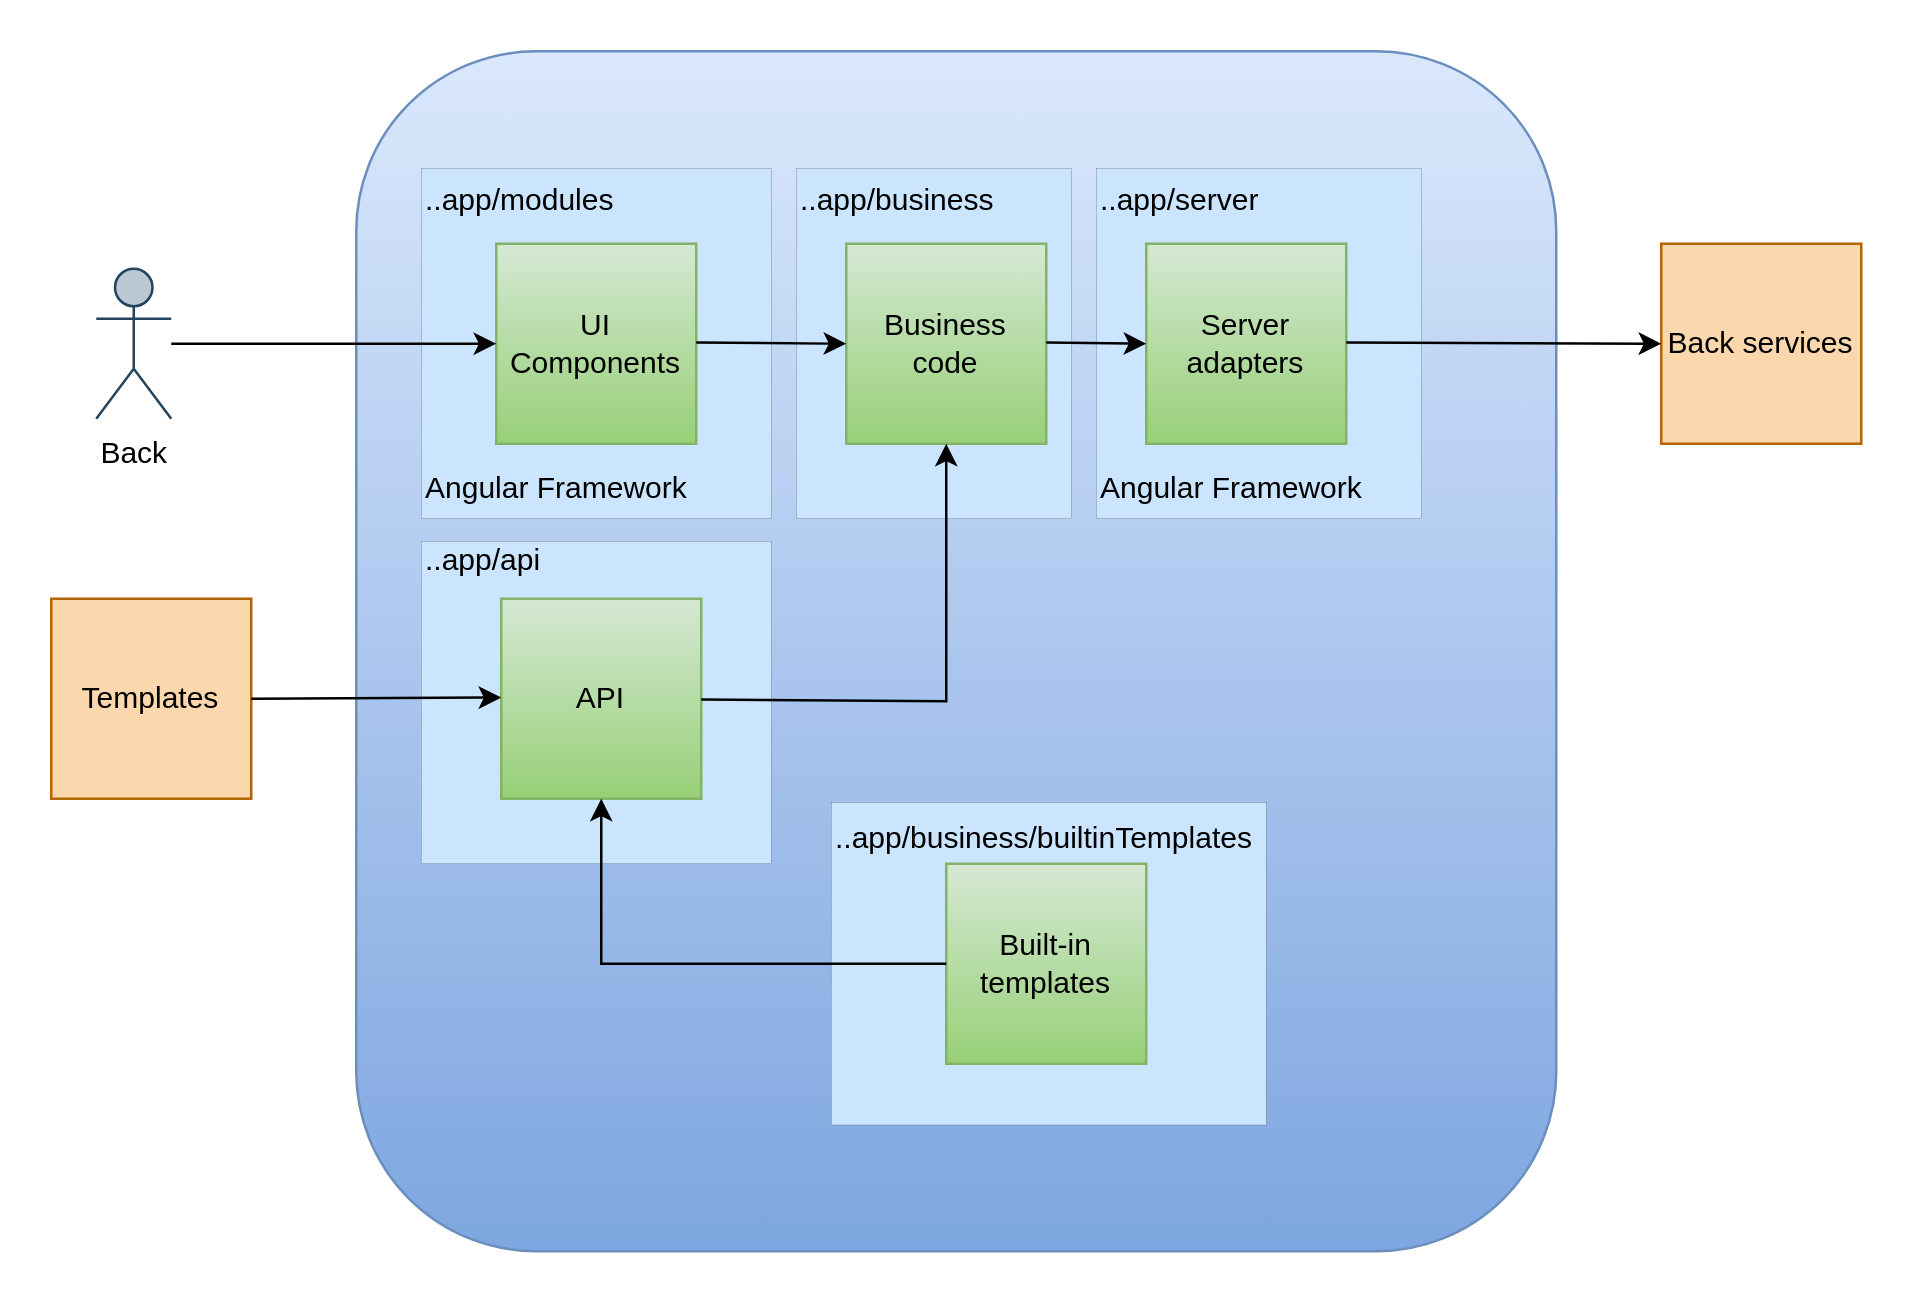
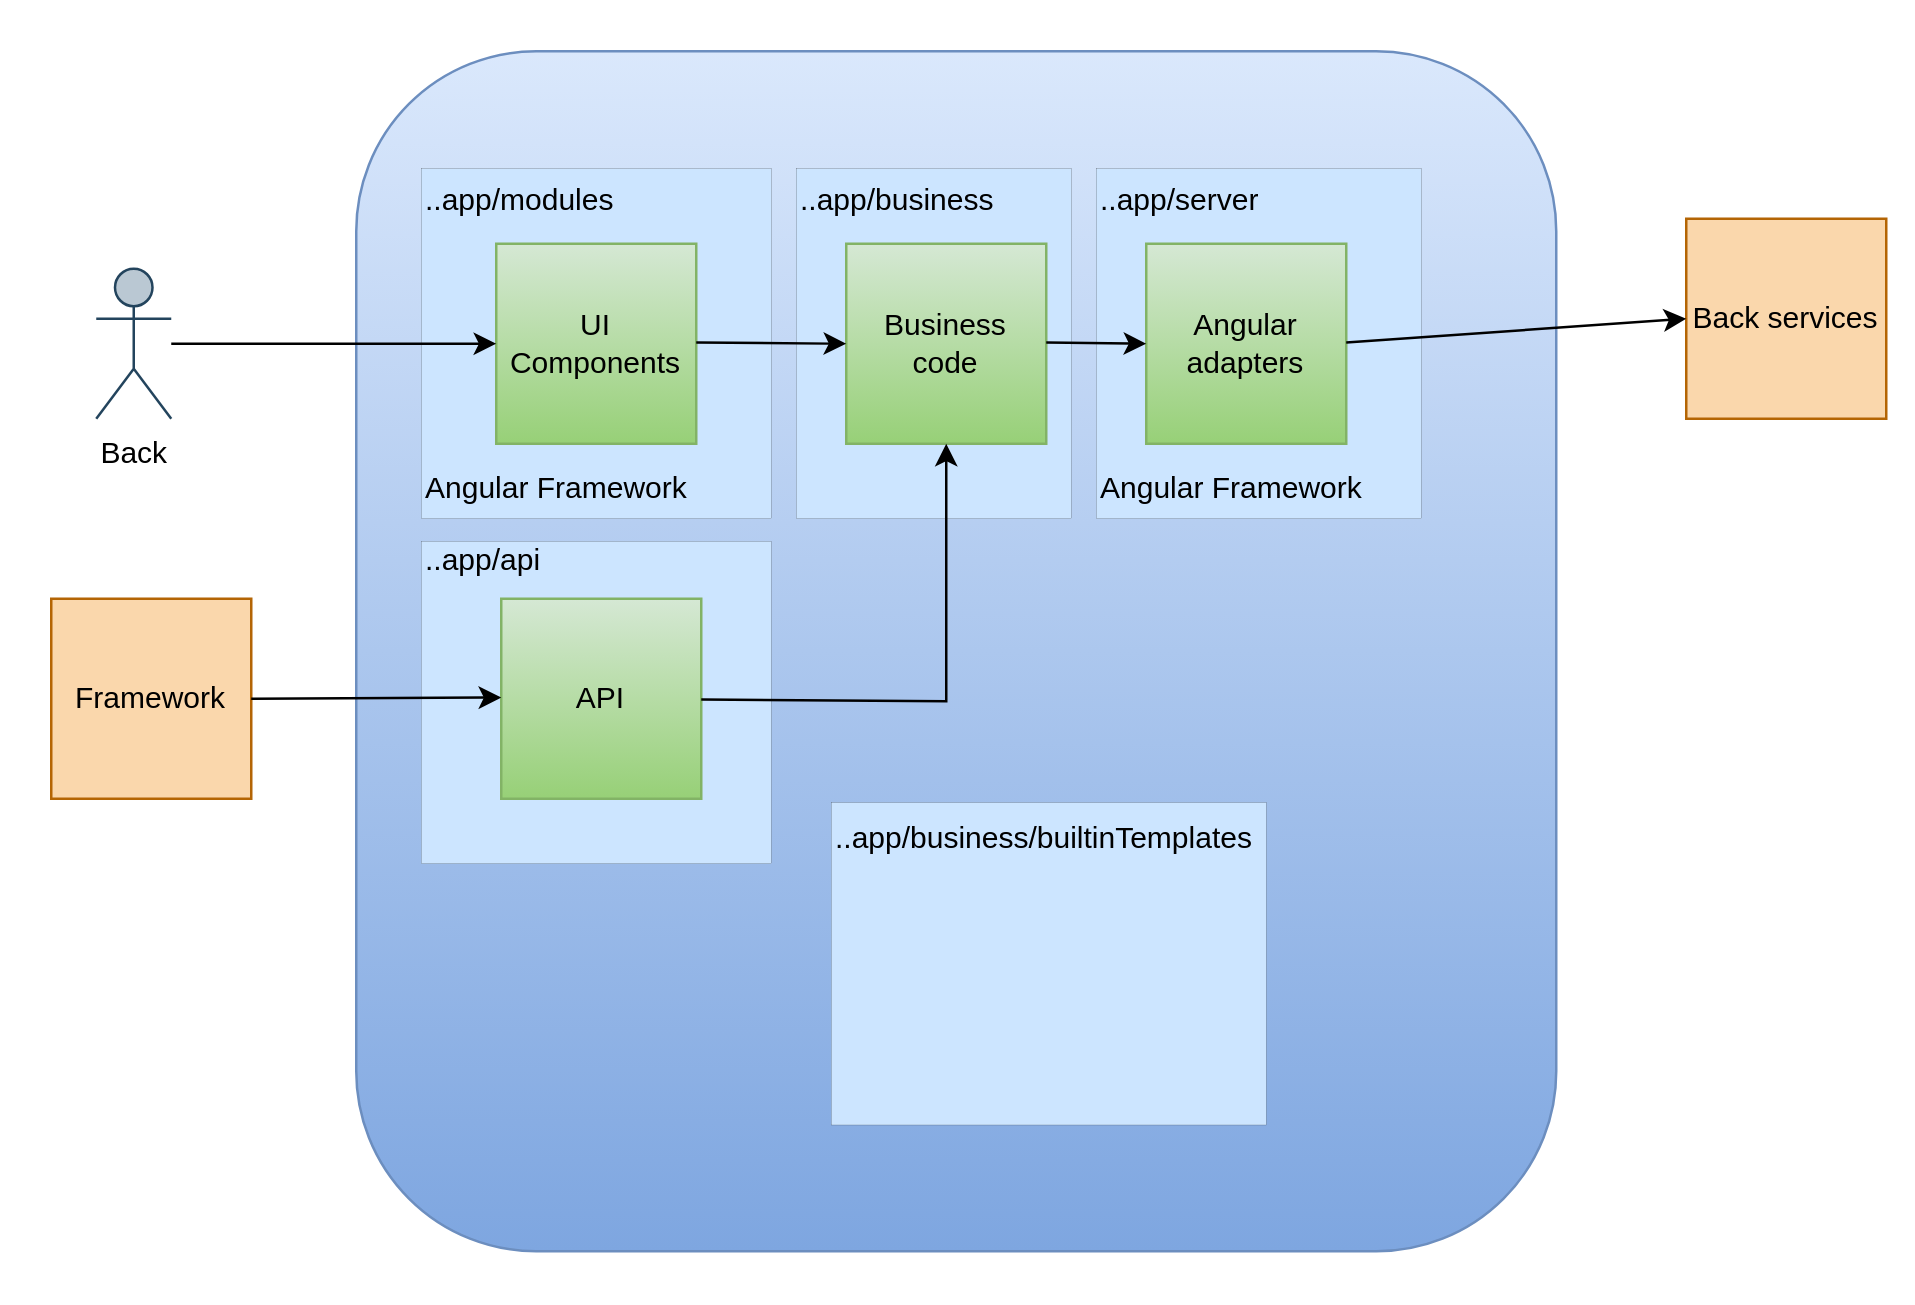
node "Server adapters": label "Server adapters" -> "Angular adapters"
node "Back services": moved (1761, 344) -> (1786, 319)
node "Templates": label "Templates" -> "Framework"
edge "Built-in templates" -> "API": removed
node "Built-in templates": removed
